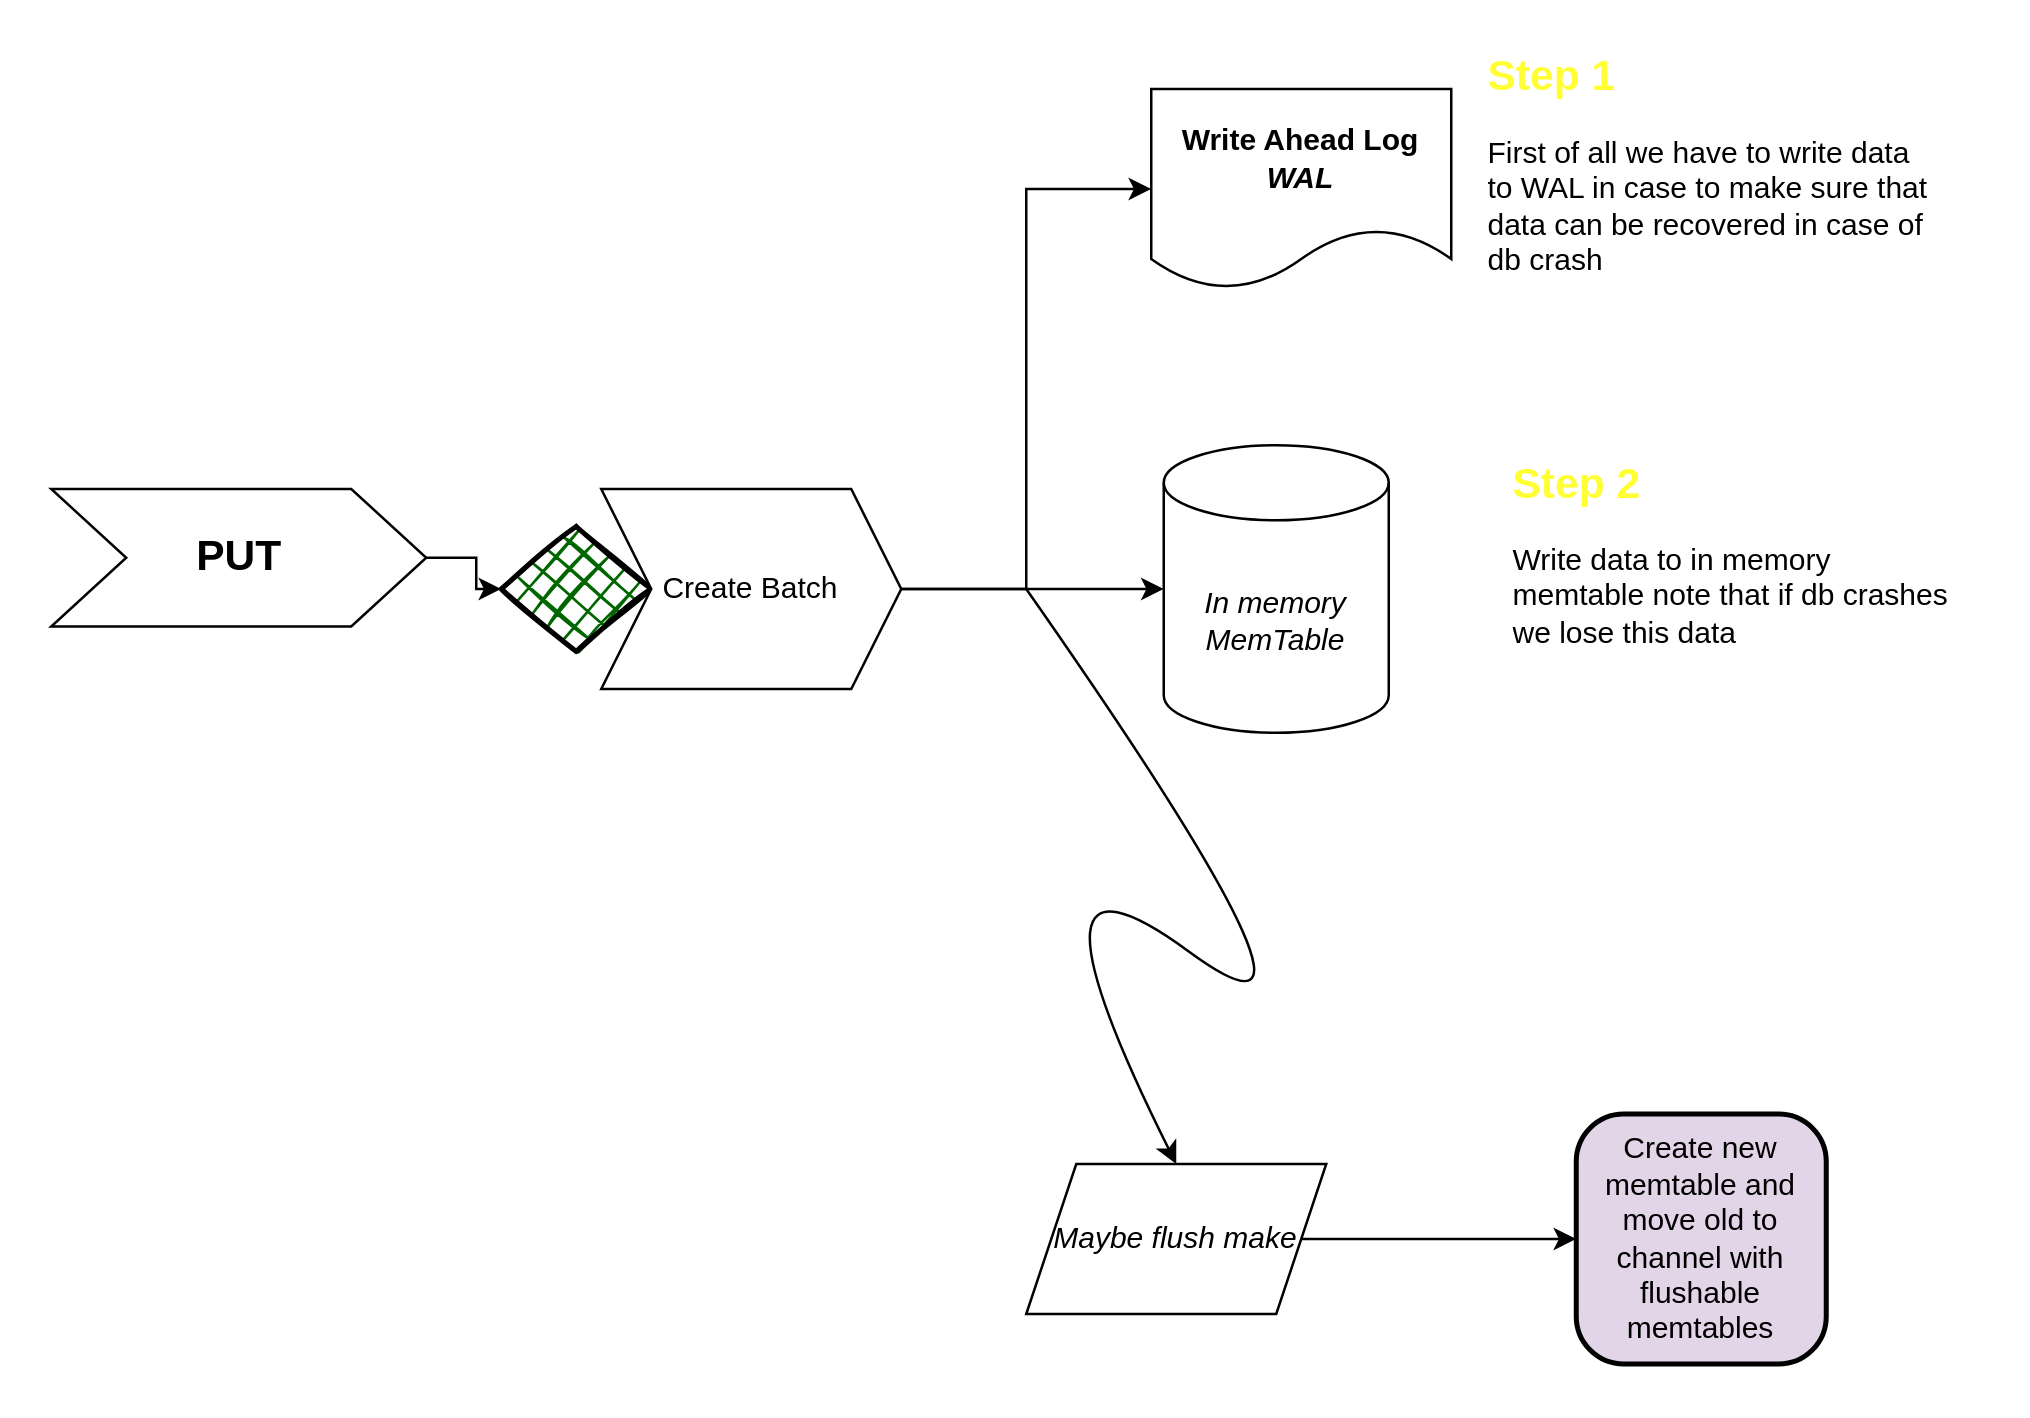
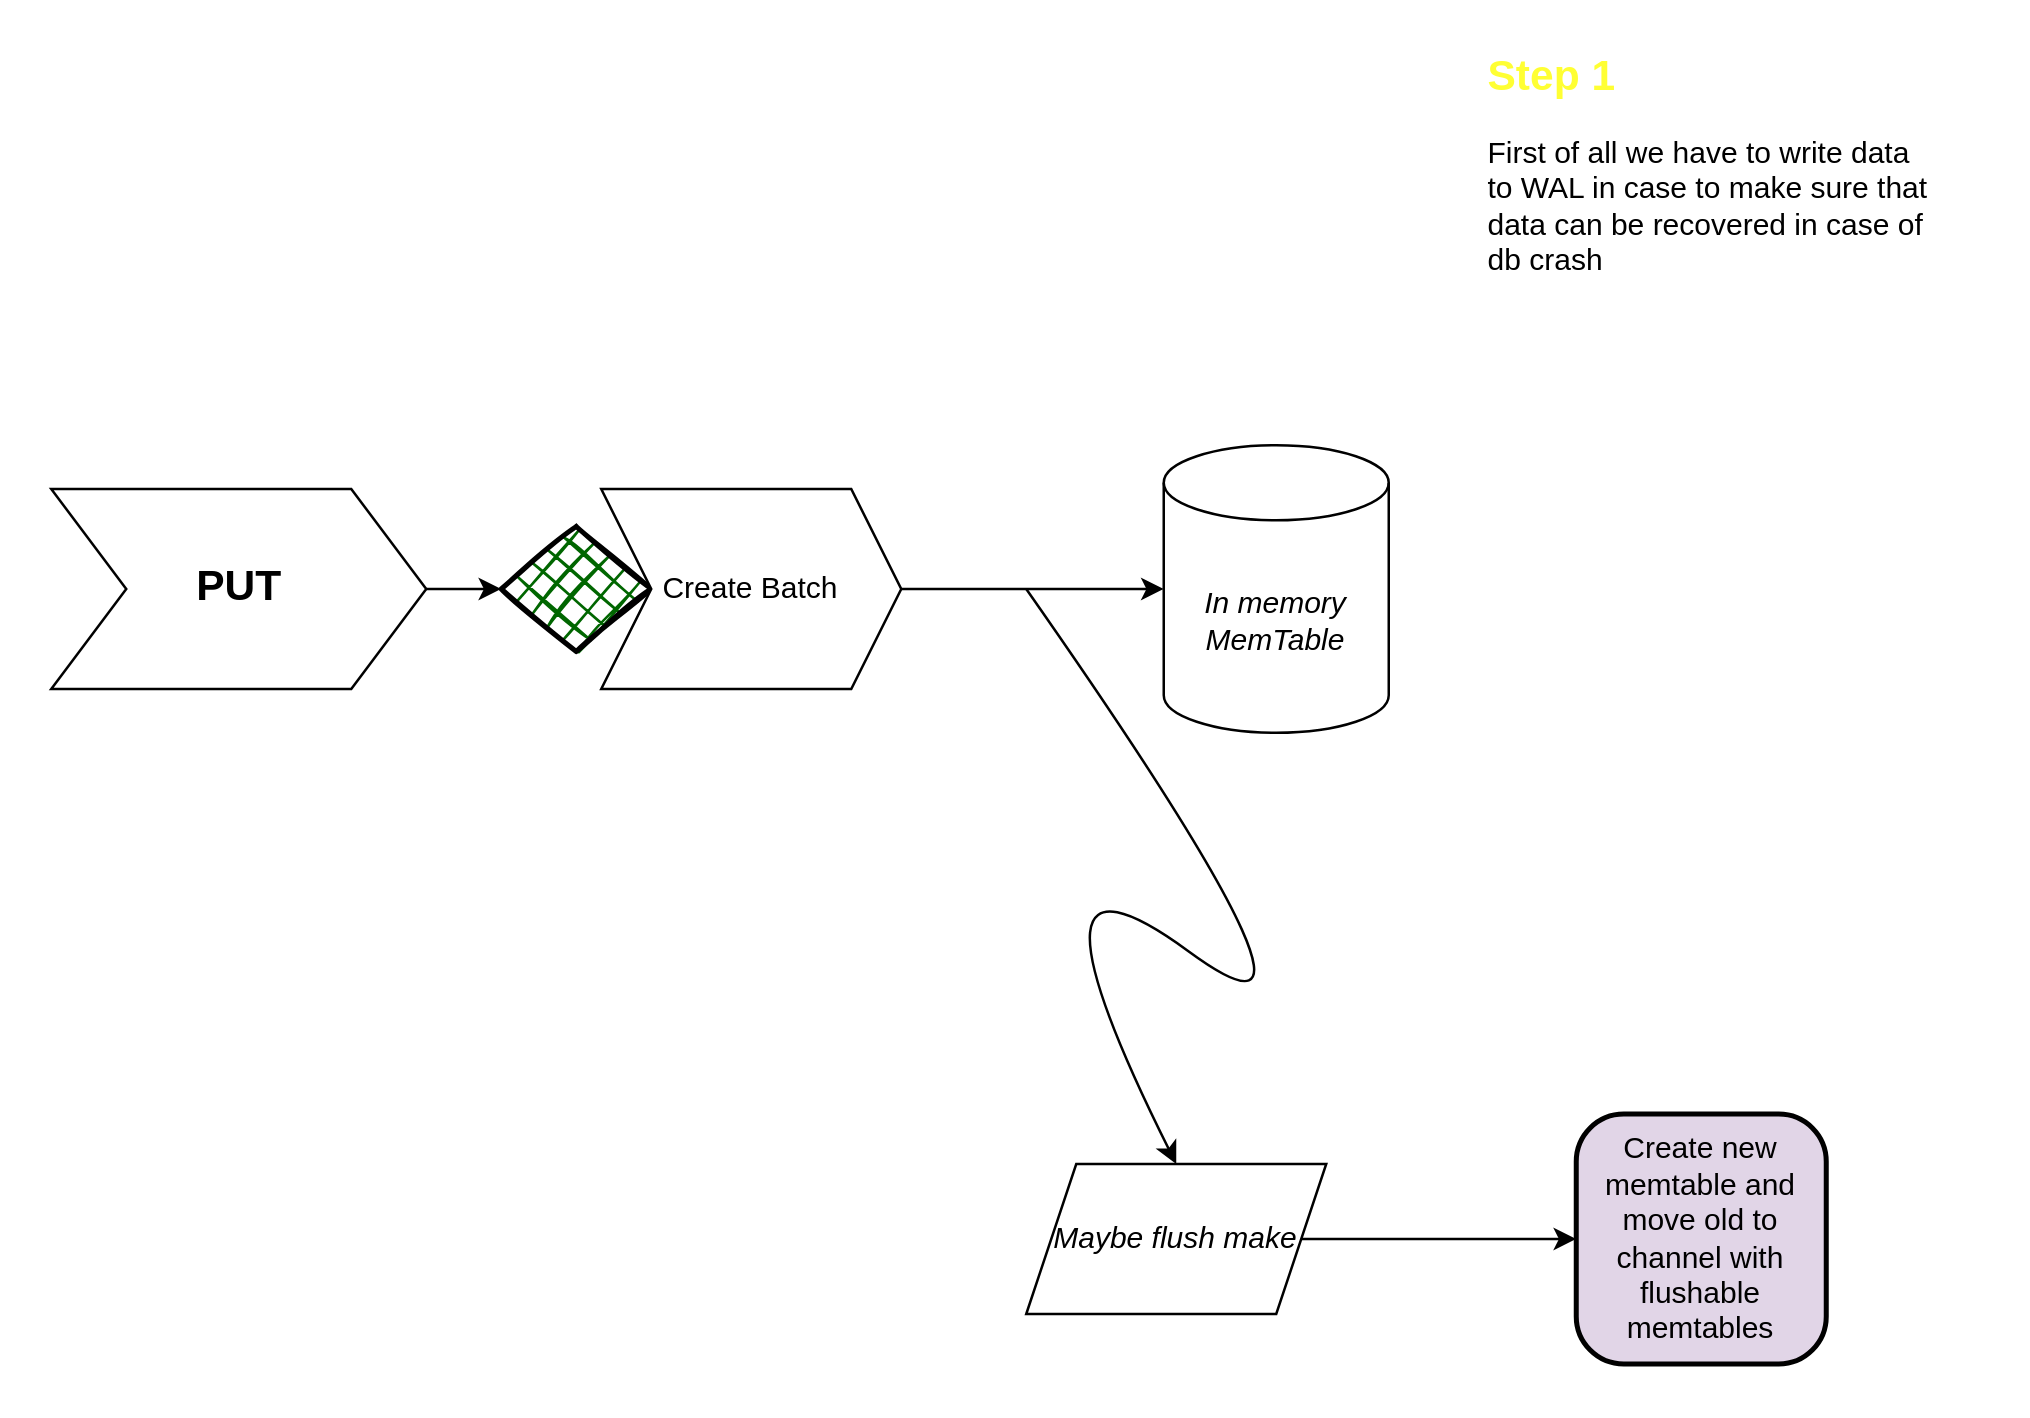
node "Write Ahead Log WAL": removed
edge "Create Batch" -> "Write Ahead Log WAL": removed
node "PUT": size 375x138 -> 375x200
node "Step 2Write data to in memory memtable note that if db crashes we lose this data": removed
